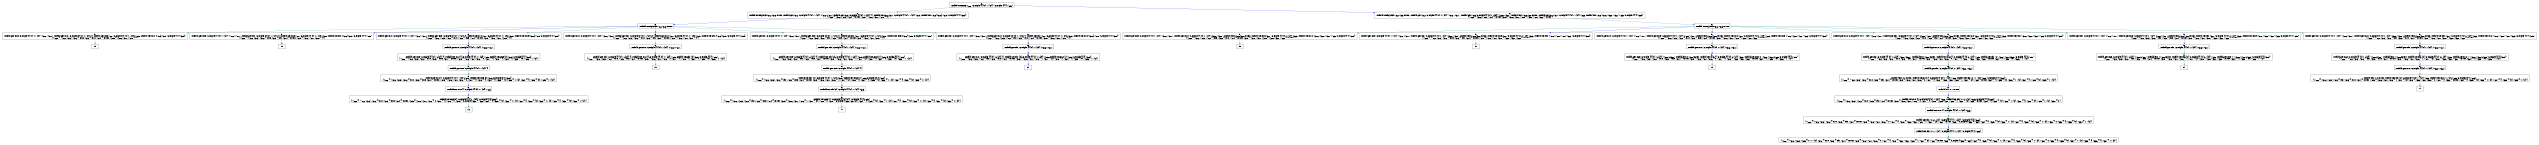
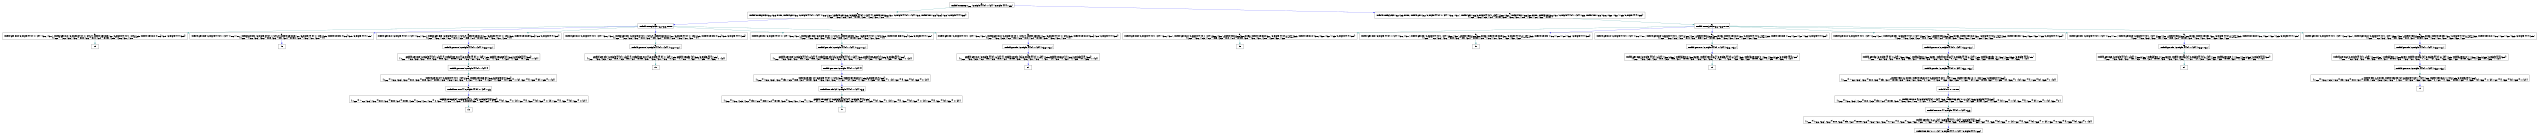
node "S": removed
